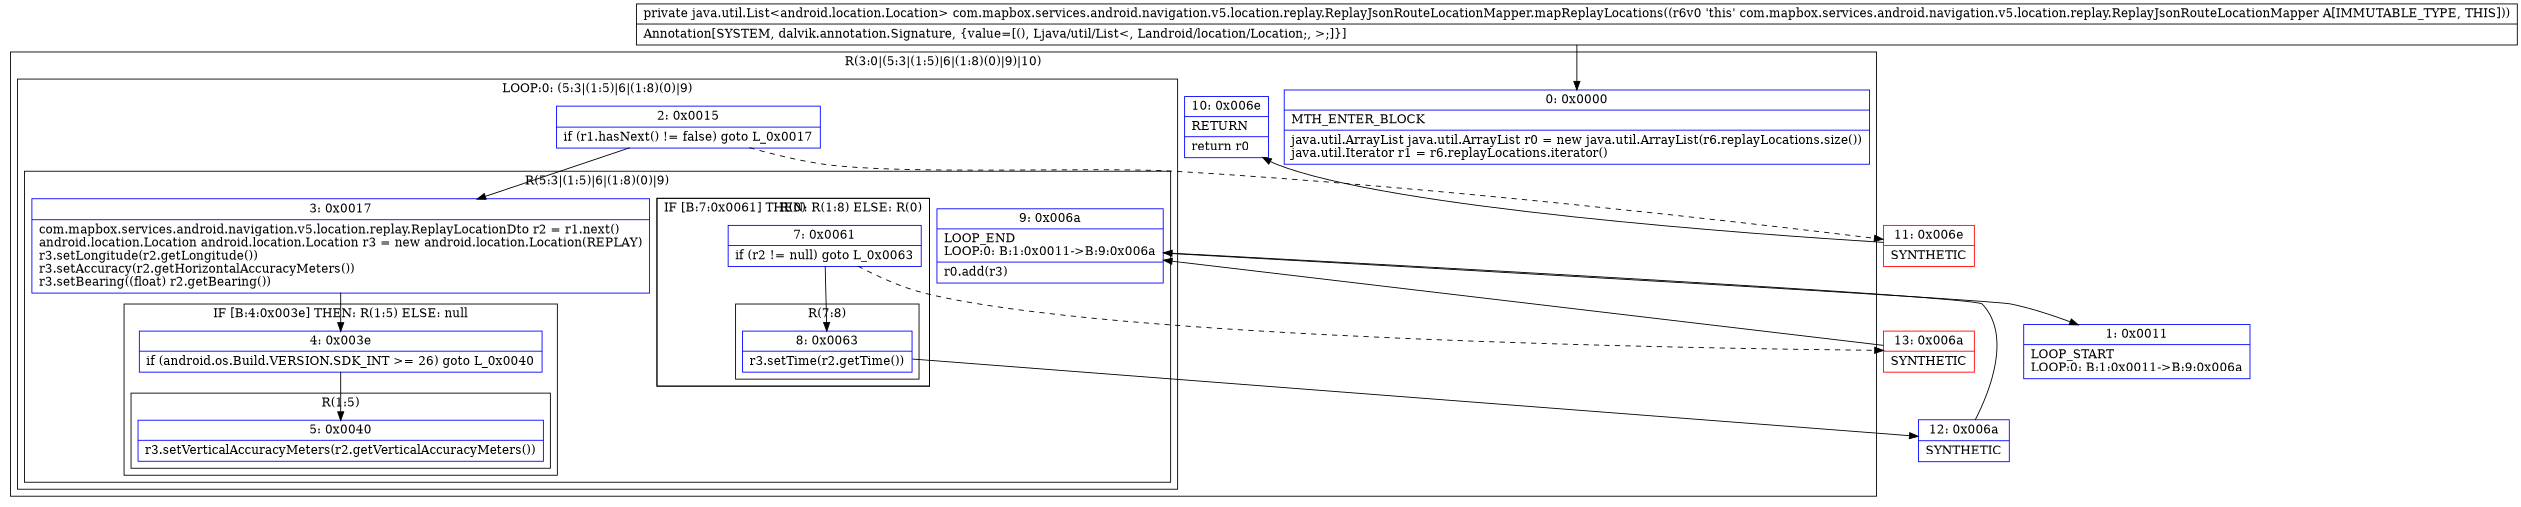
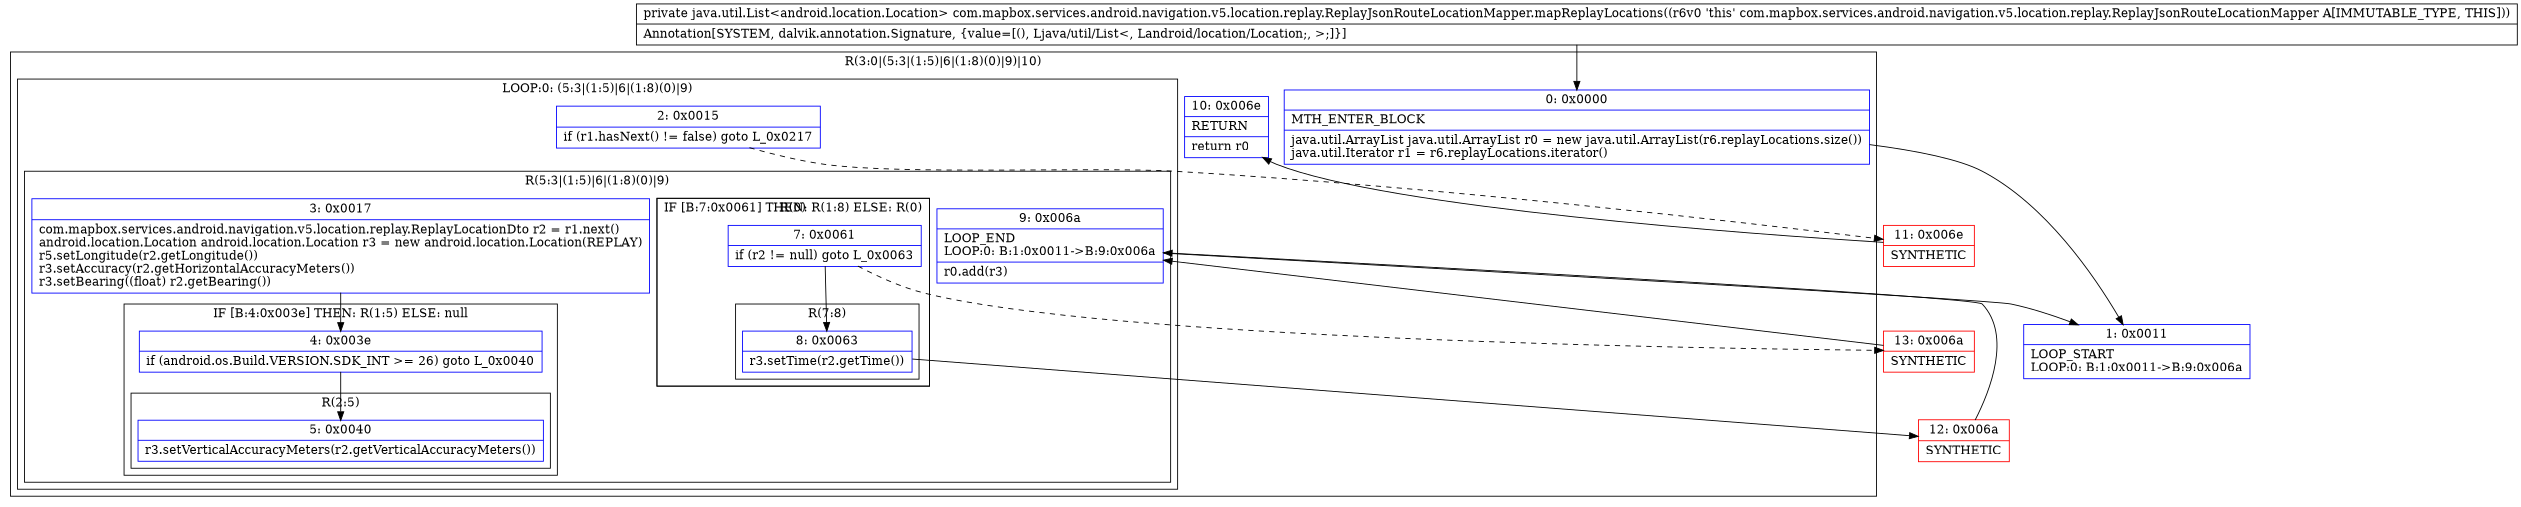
node "2: 0x0015": text "if (r1.hasNext() != false) goto L_0x0017" -> "if (r1.hasNext() != false) goto L_0x0217"
edge "2: 0x0015" -> "3: 0x0017": removed
edge "0: 0x0000" -> "1: 0x0011": added
node "3: 0x0017": text "r3.setLongitude(r2.getLongitude())" -> "r5.setLongitude(r2.getLongitude())"
cluster "R(1:5)": label "R(1:5)" -> "R(2:5)"
node "12: 0x006a": color blue -> red
